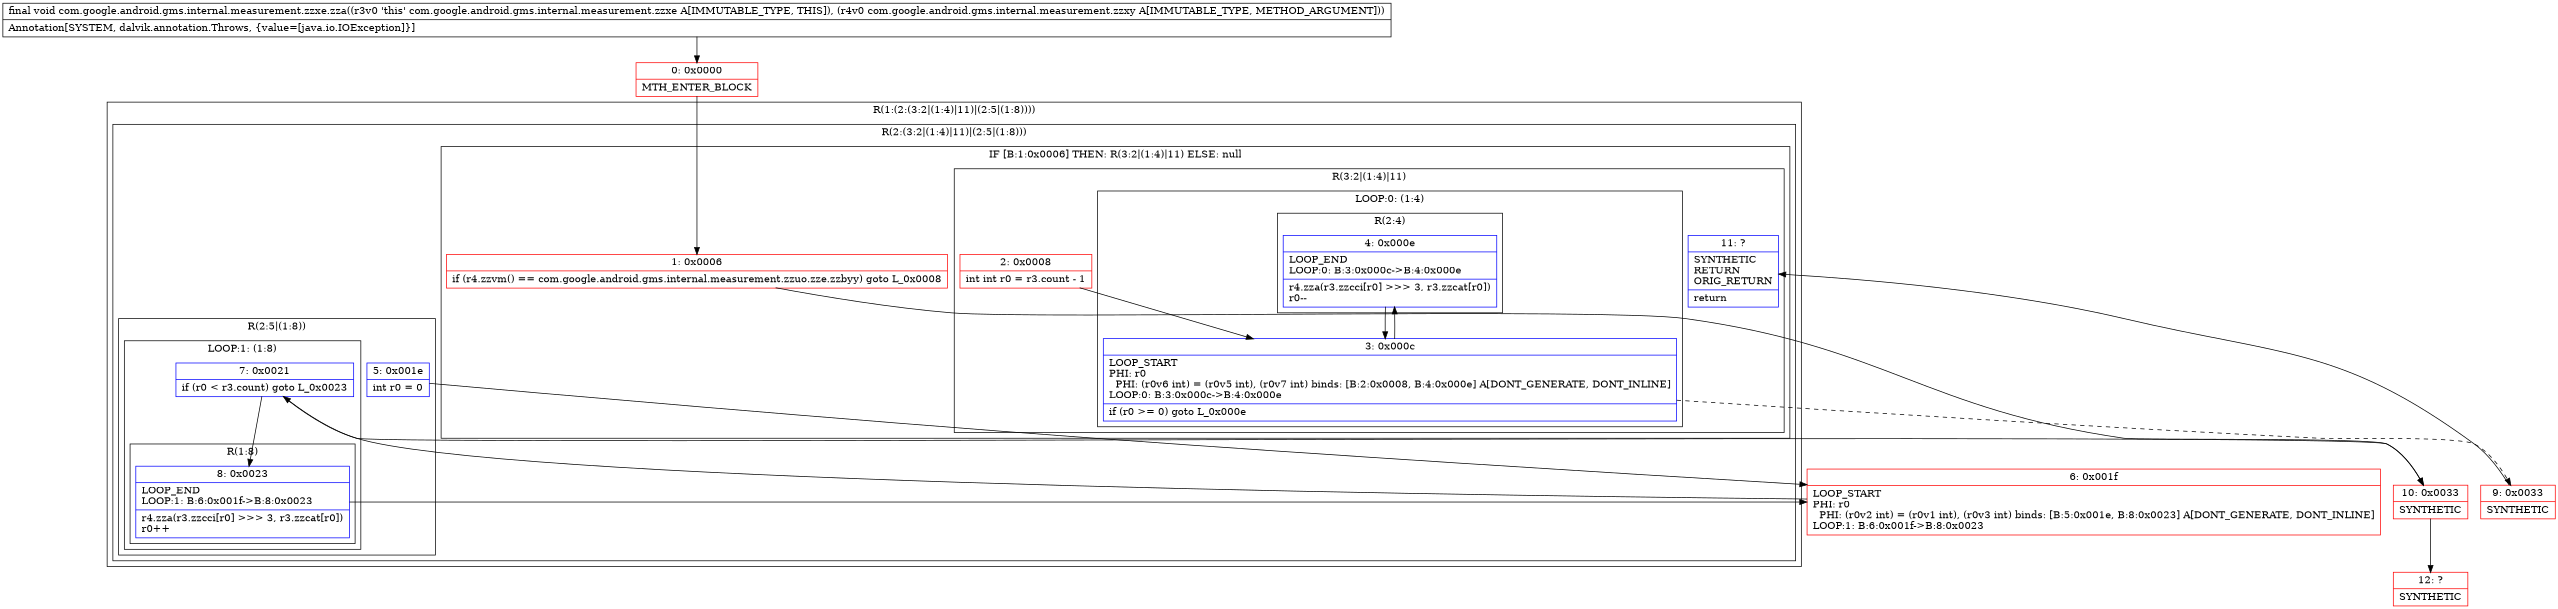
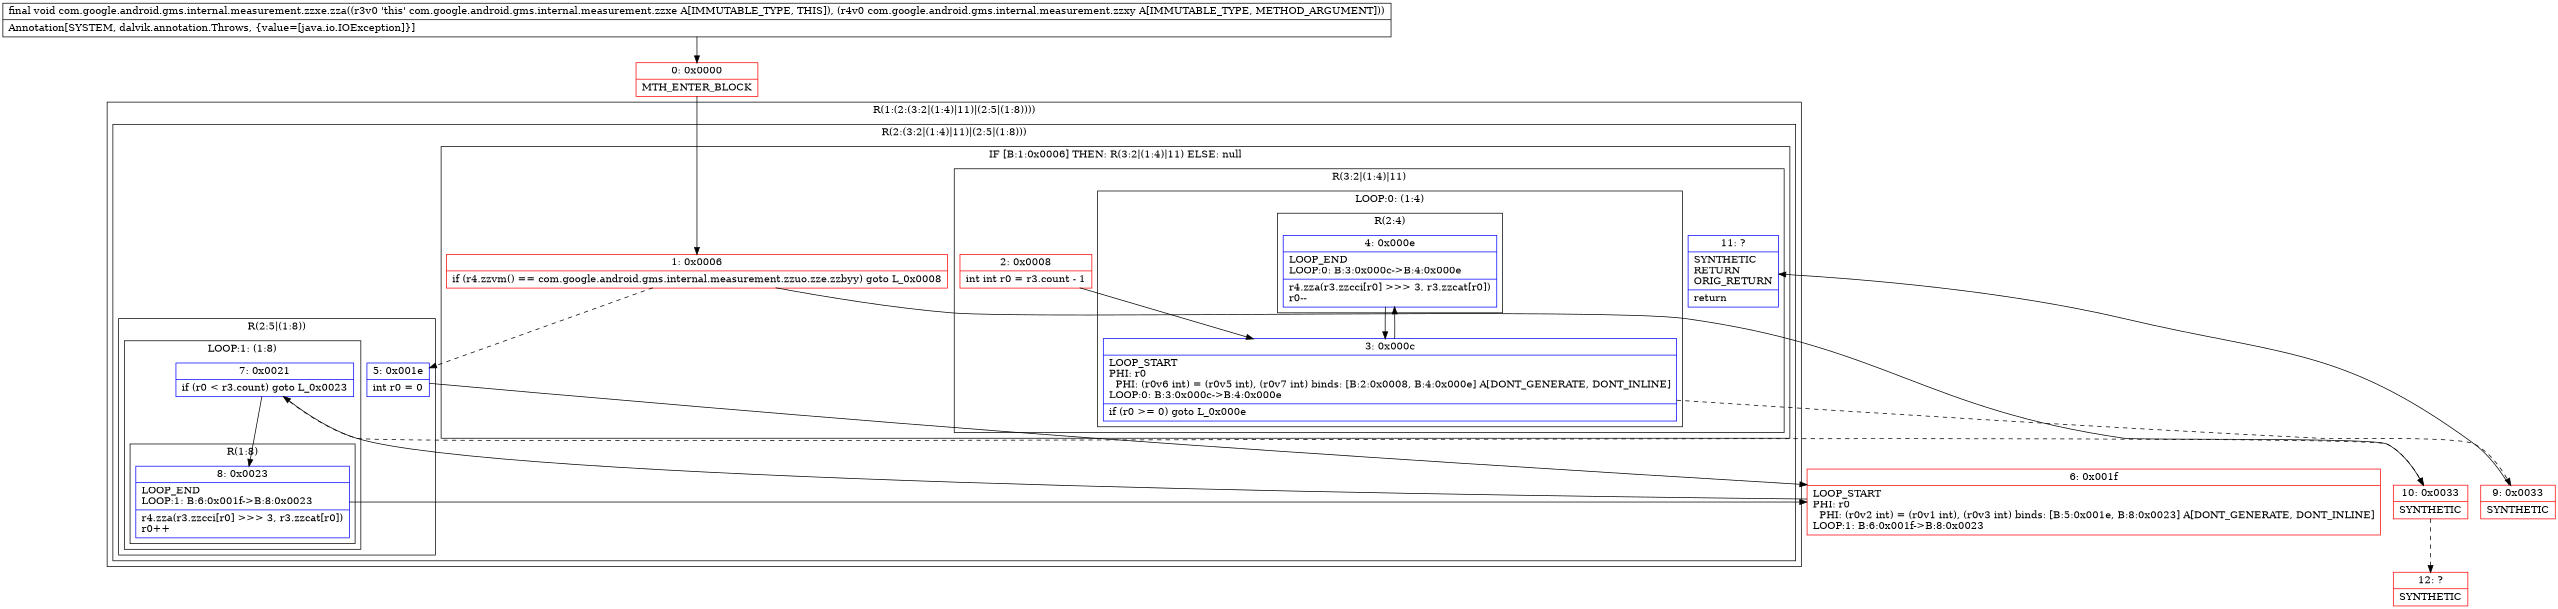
edge "1: 0x0006" -> "5: 0x001e": added
edge "7: 0x0021" -> "10: 0x0033": style solid -> dashed
edge "10: 0x0033" -> "12: ?": style solid -> dashed
